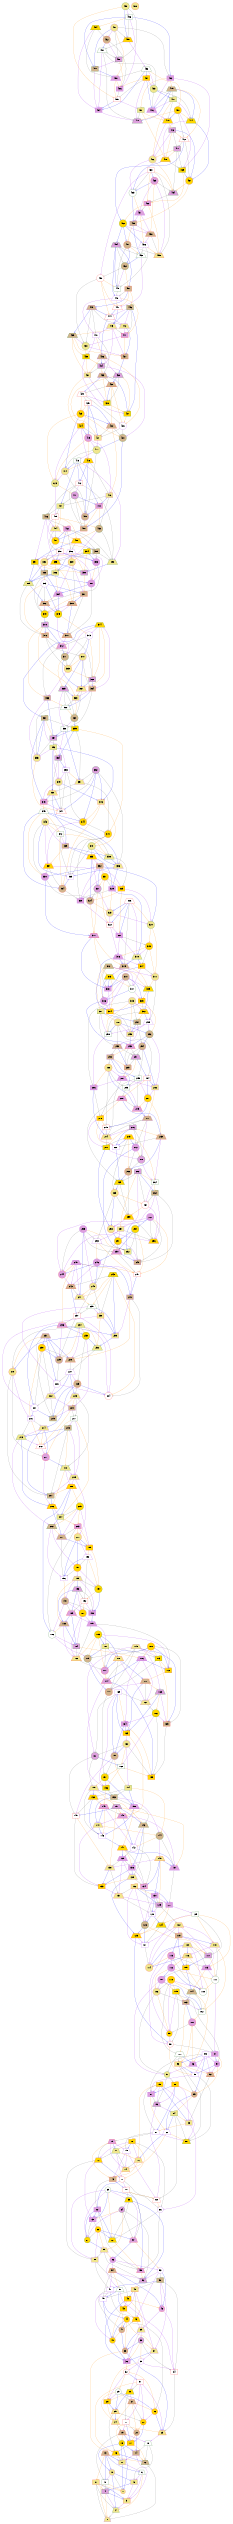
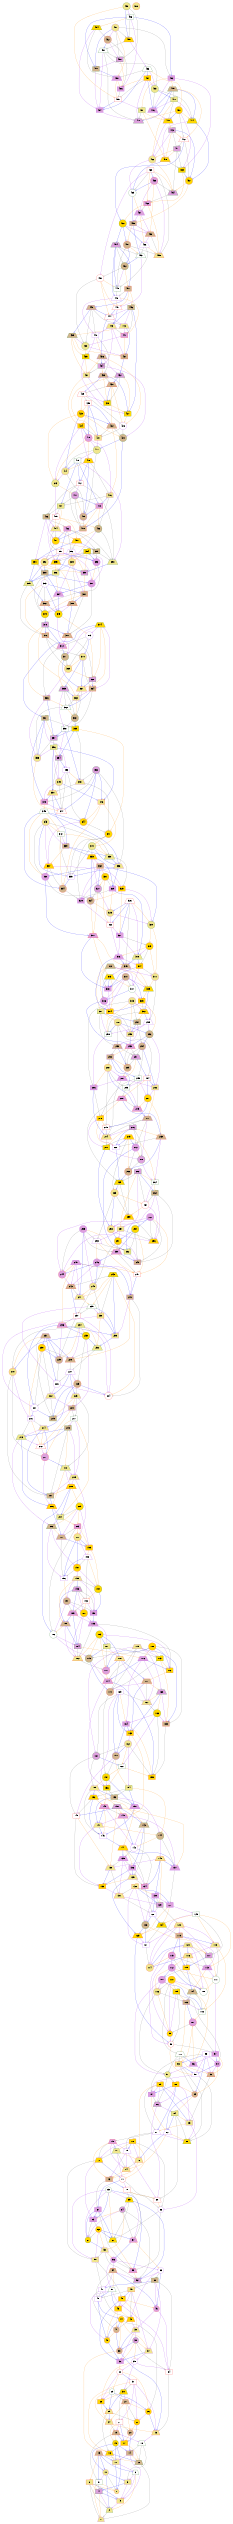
node "289": shape folder -> circle
